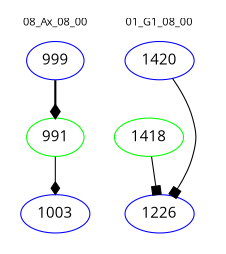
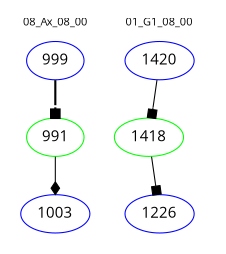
edge "999" -> "991": arrowhead diamond -> box
edge "1420" -> "1226": now "1420" -> "1418"
